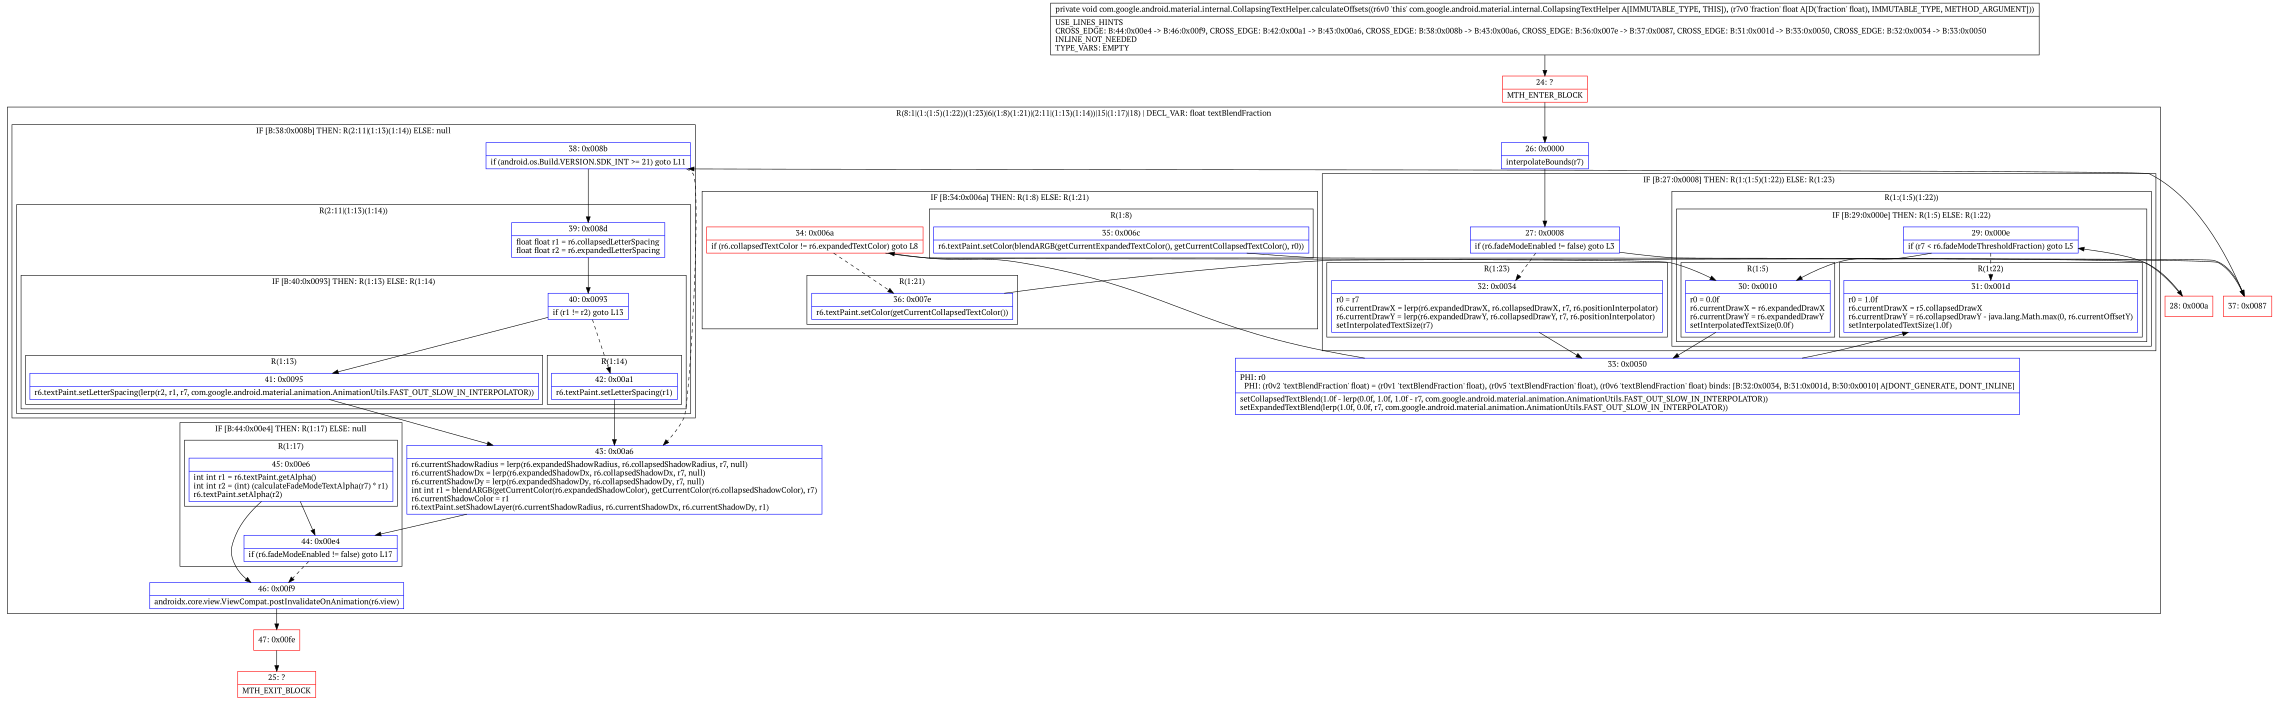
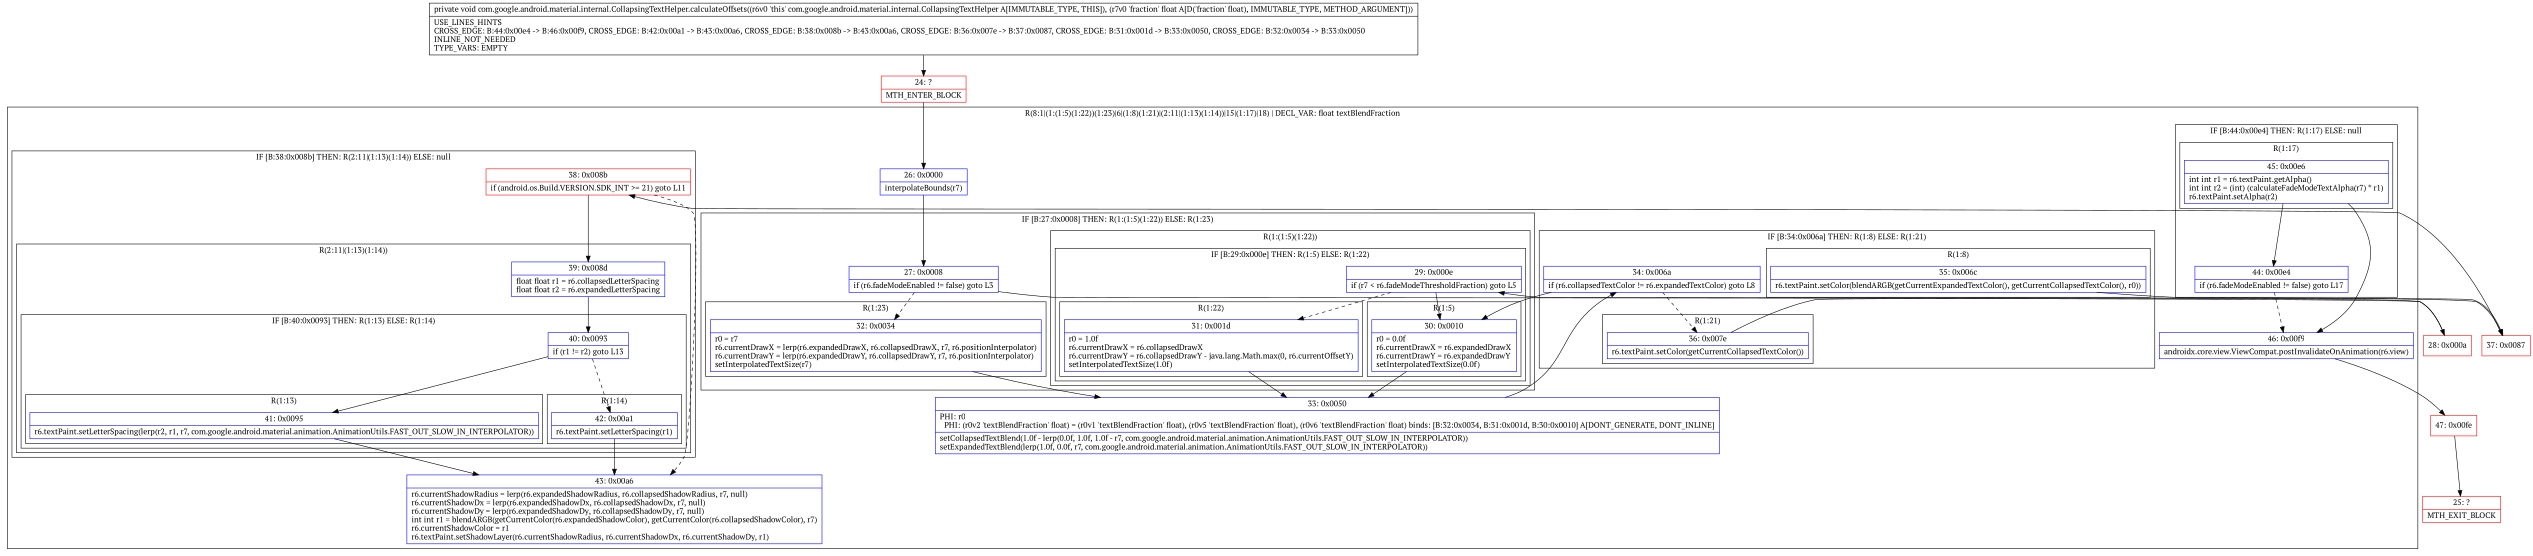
node "38: 0x008b": color blue -> red
node "34: 0x006a": color red -> blue
node "31: 0x001d": text "r6.currentDrawX = r5.collapsedDrawX" -> "r6.currentDrawX = r6.collapsedDrawX"
edge "33: 0x0050" -> "31: 0x001d": reversed
edge "43: 0x00a6" -> "44: 0x00e4": removed
